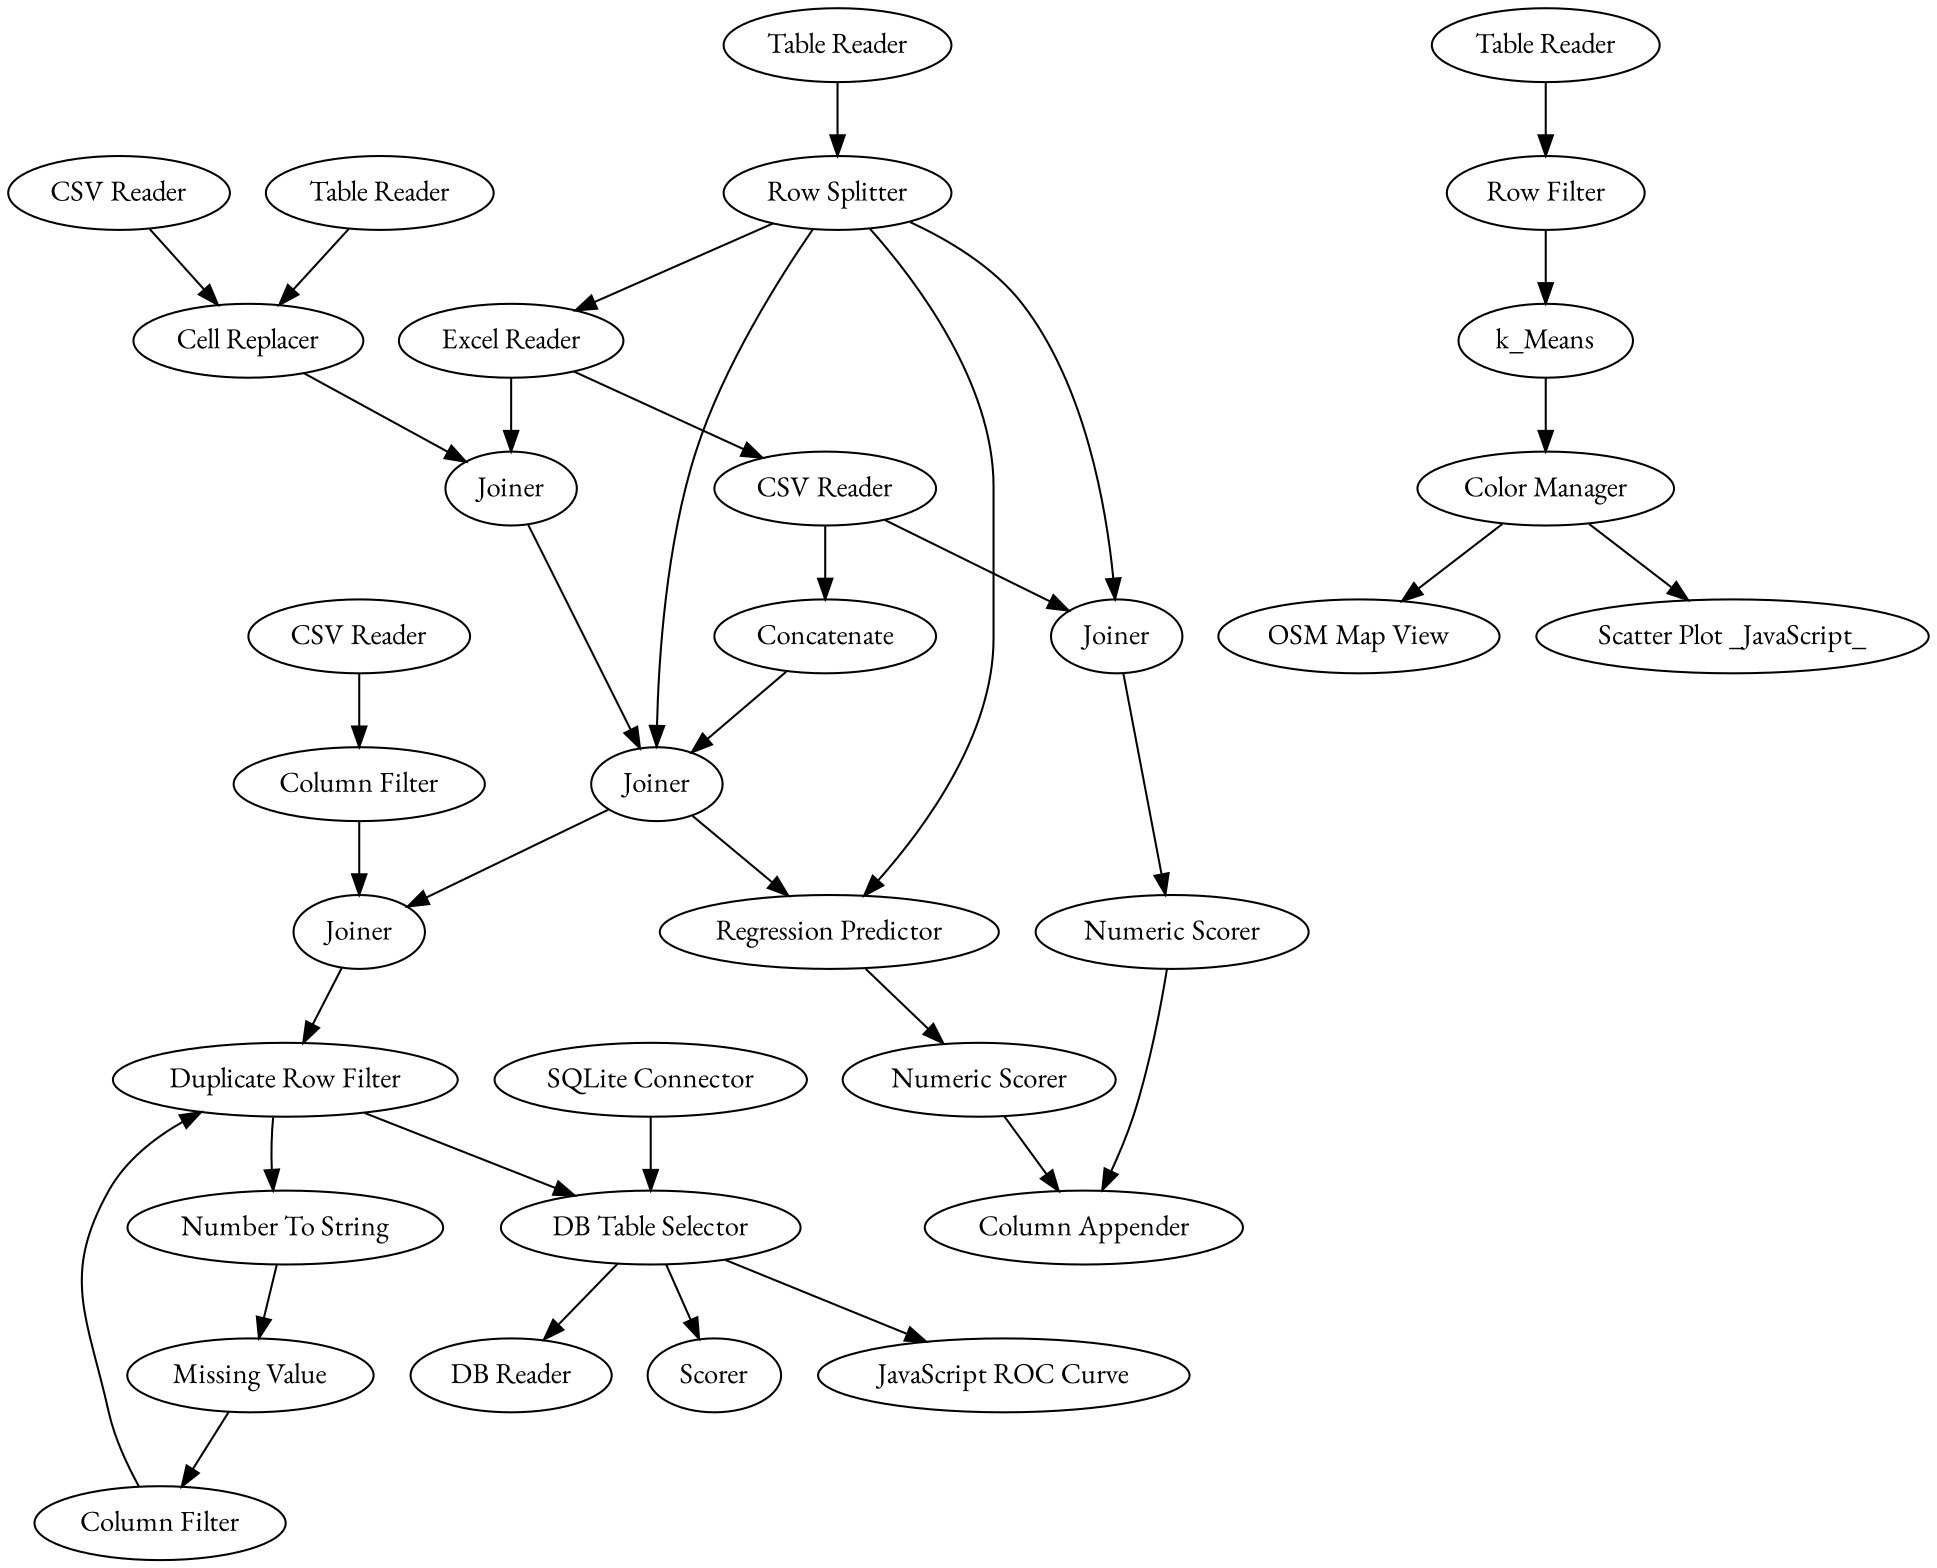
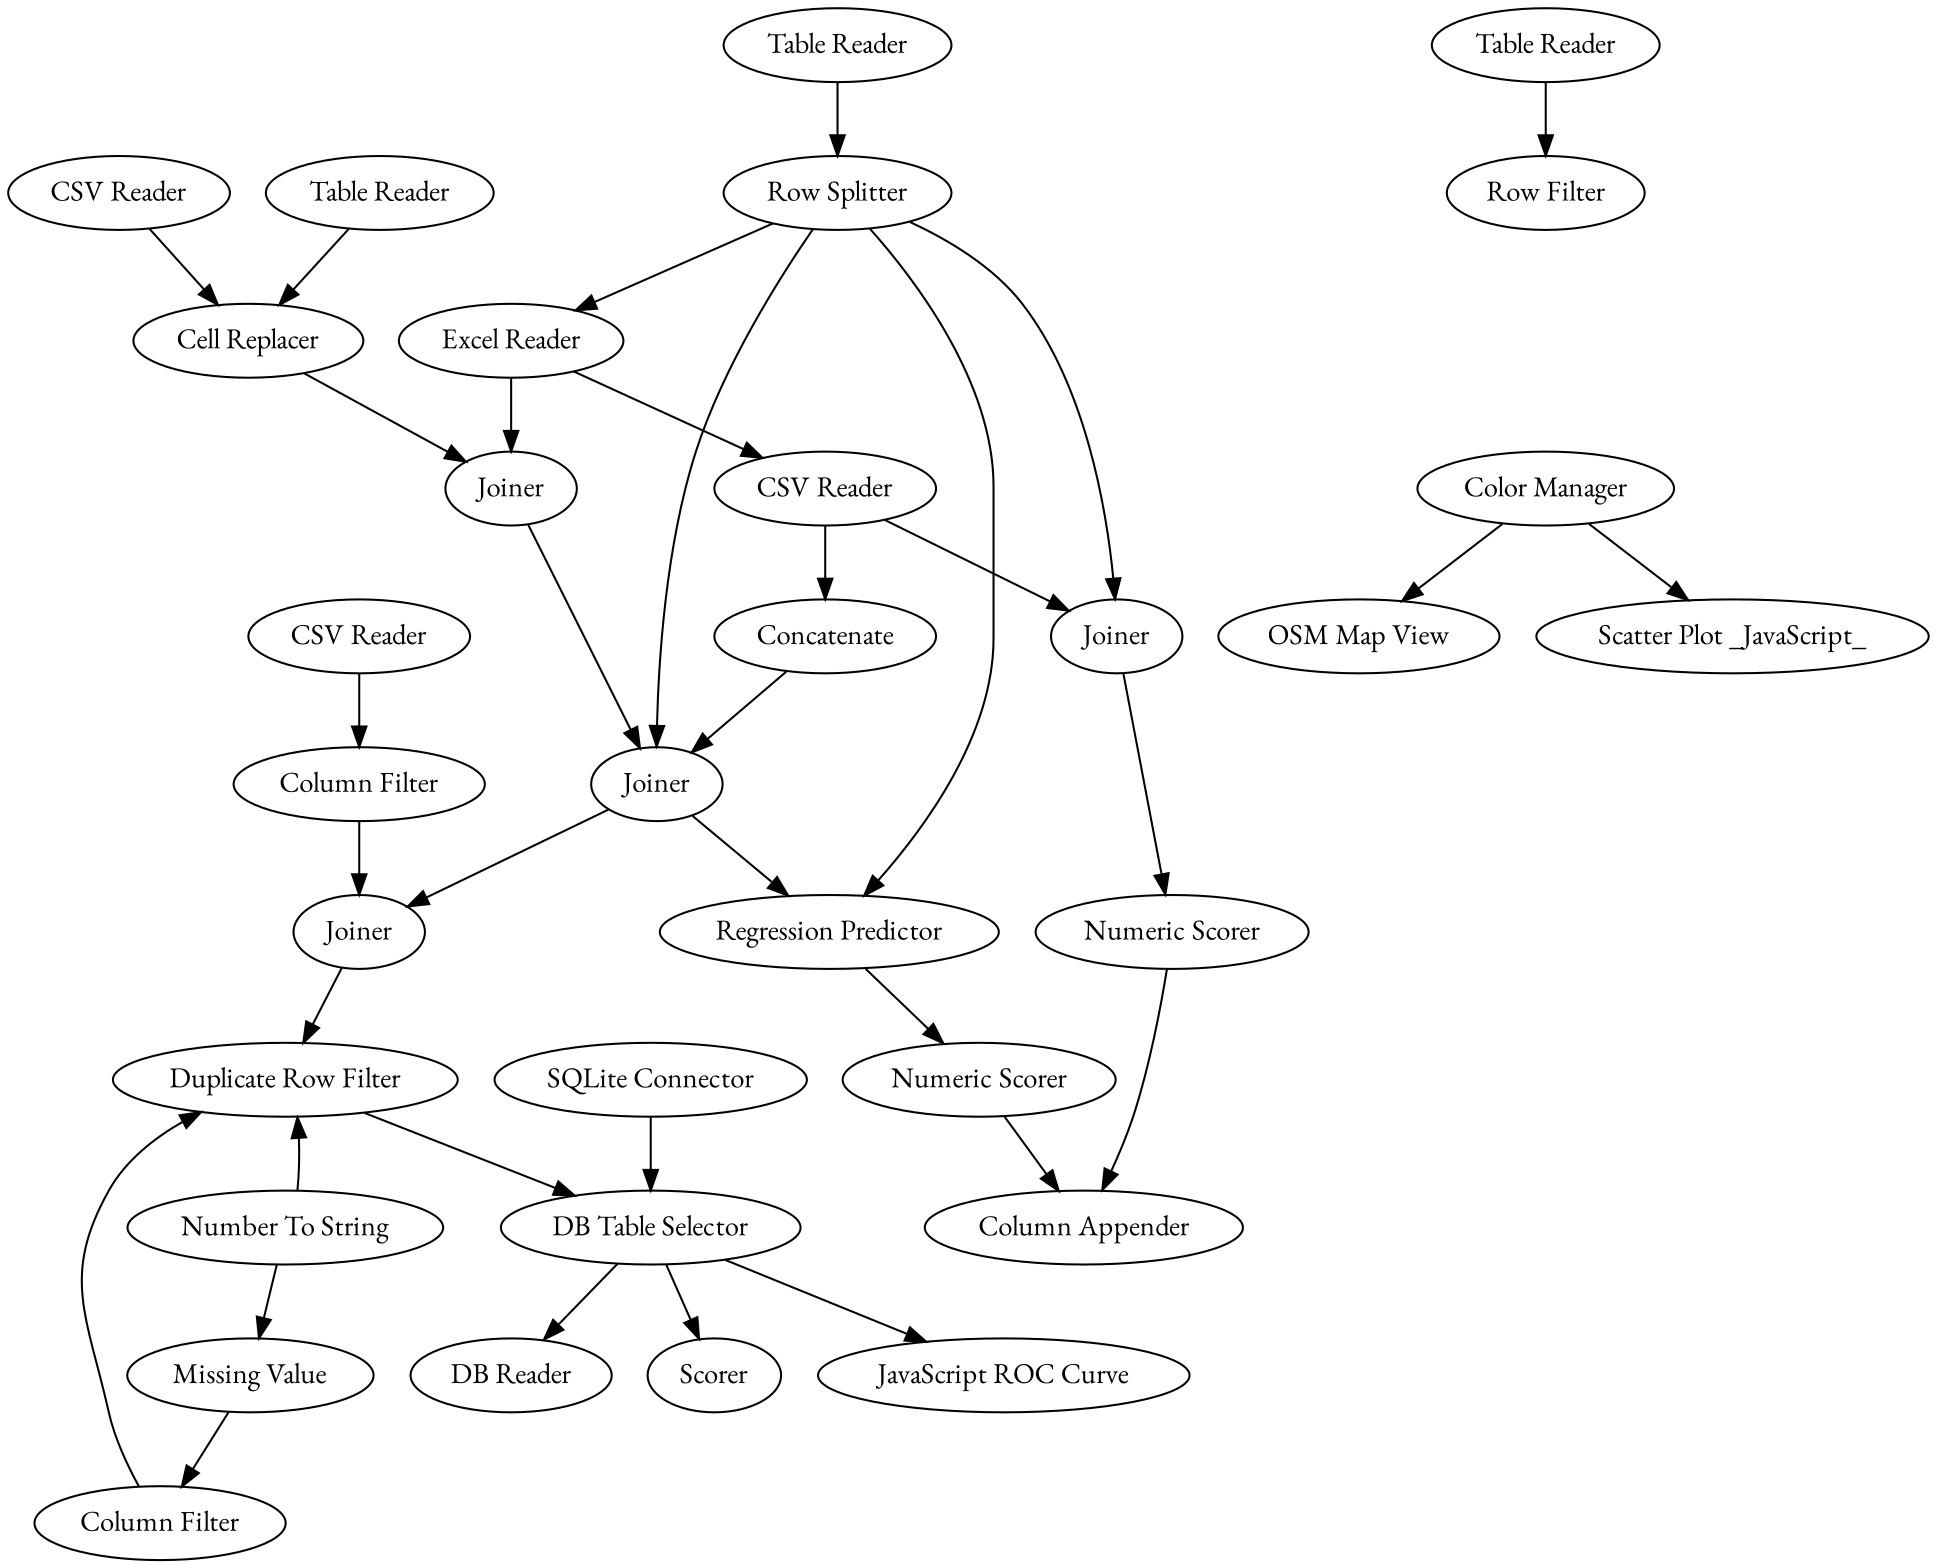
node "k_Means": removed
edge "Duplicate Row Filter" -> "Number To String": reversed
